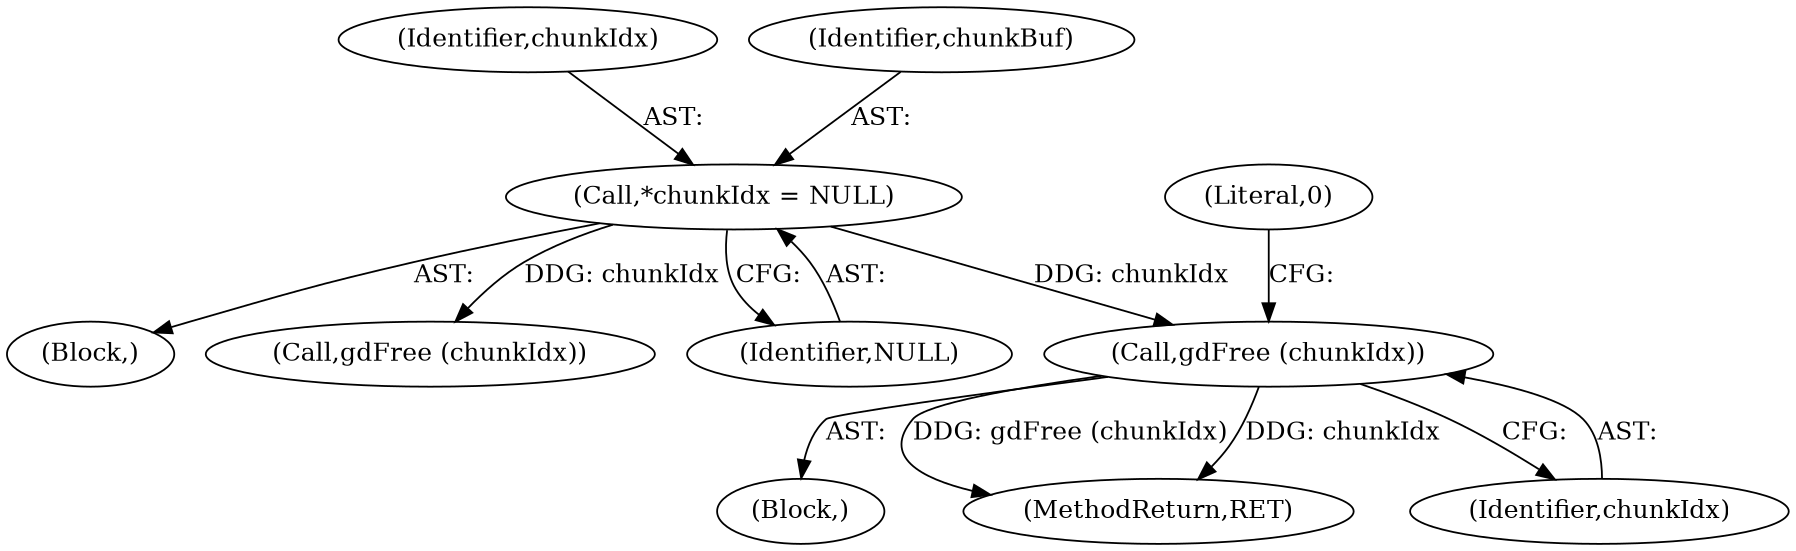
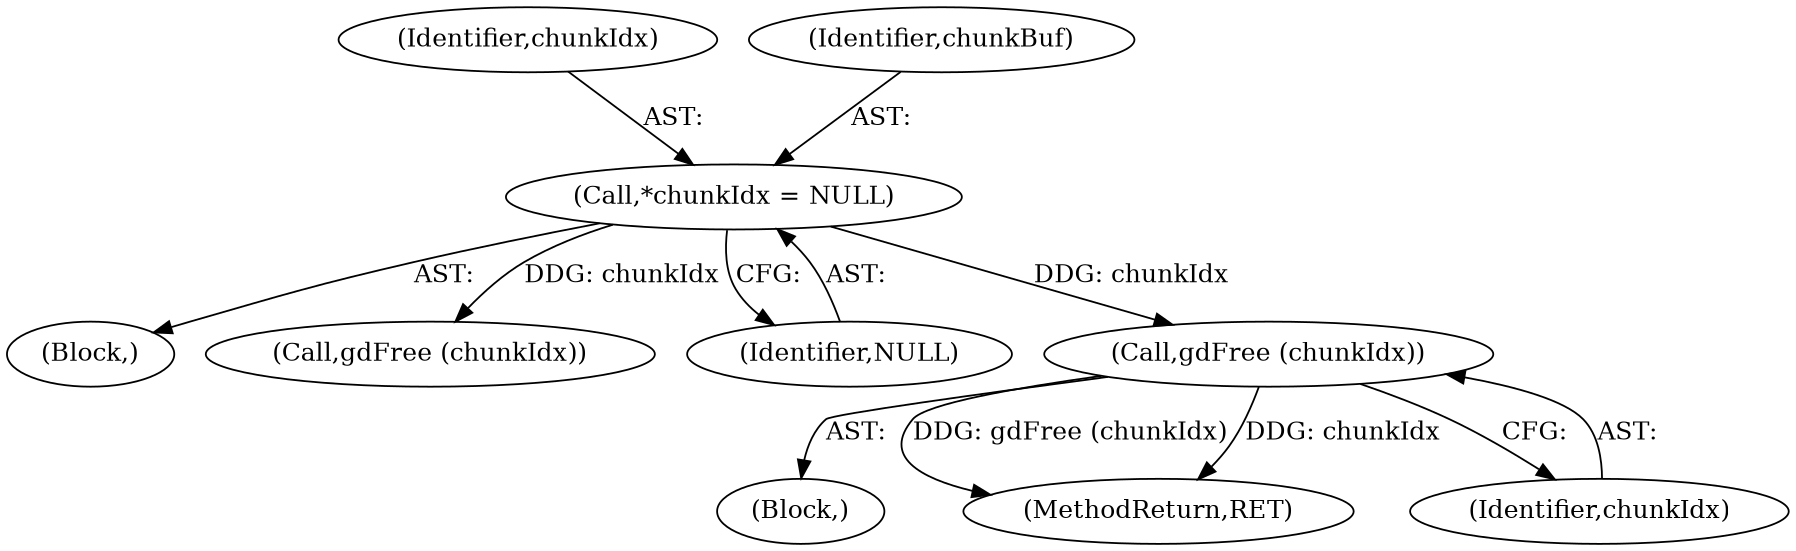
node "(Literal,0)": removed
